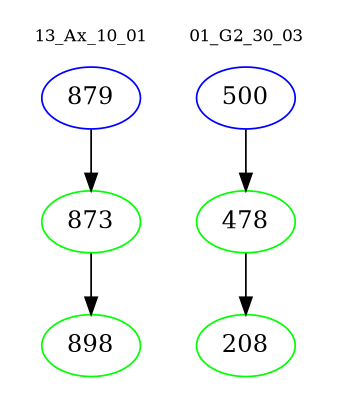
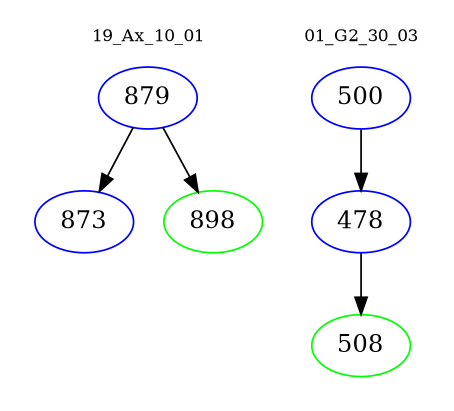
cluster "13_Ax_10_01": label "13_Ax_10_01" -> "19_Ax_10_01"
node "873": color green -> blue
node "478": color green -> blue
edge "873" -> "898": now "879" -> "898"
node "208": label "208" -> "508"
